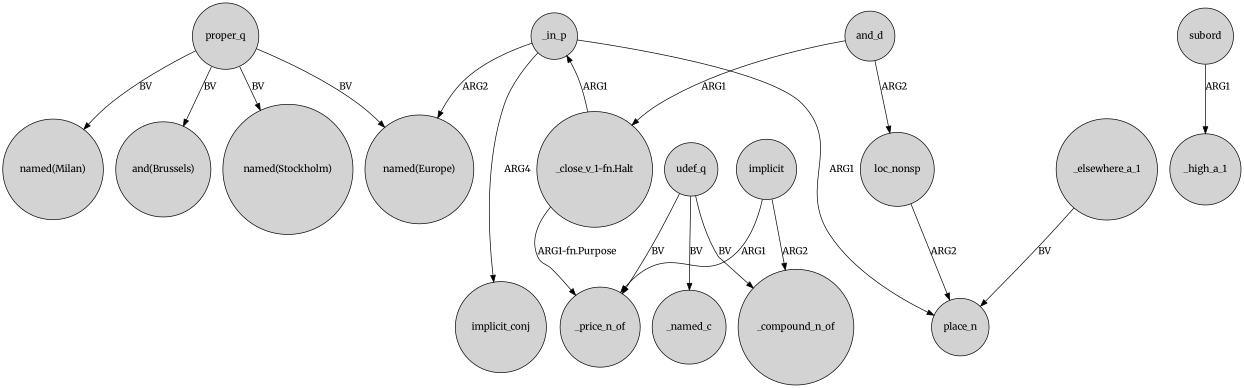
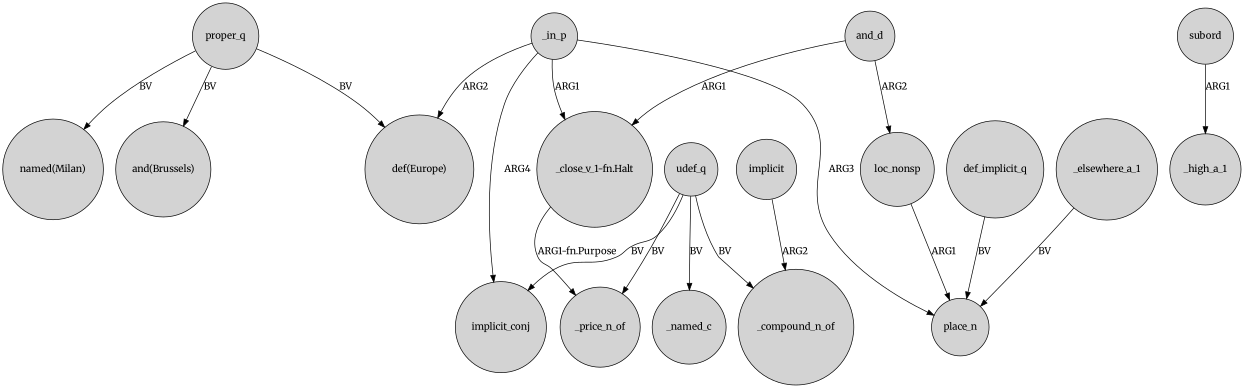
edge "_close_v_1-fn.Halt" -> "_in_p": reversed
node "named(Stockholm)": removed
node "named(Europe)": label "named(Europe)" -> "def(Europe)"
edge "_in_p" -> "place_n": label "ARG1" -> "ARG3"
node "def_implicit_q": added
edge "loc_nonsp" -> "place_n": label "ARG2" -> "ARG1"
edge "udef_q" -> "implicit_conj": added, label "BV"
edge "implicit" -> "_price_n_of": removed, label "ARG1"
